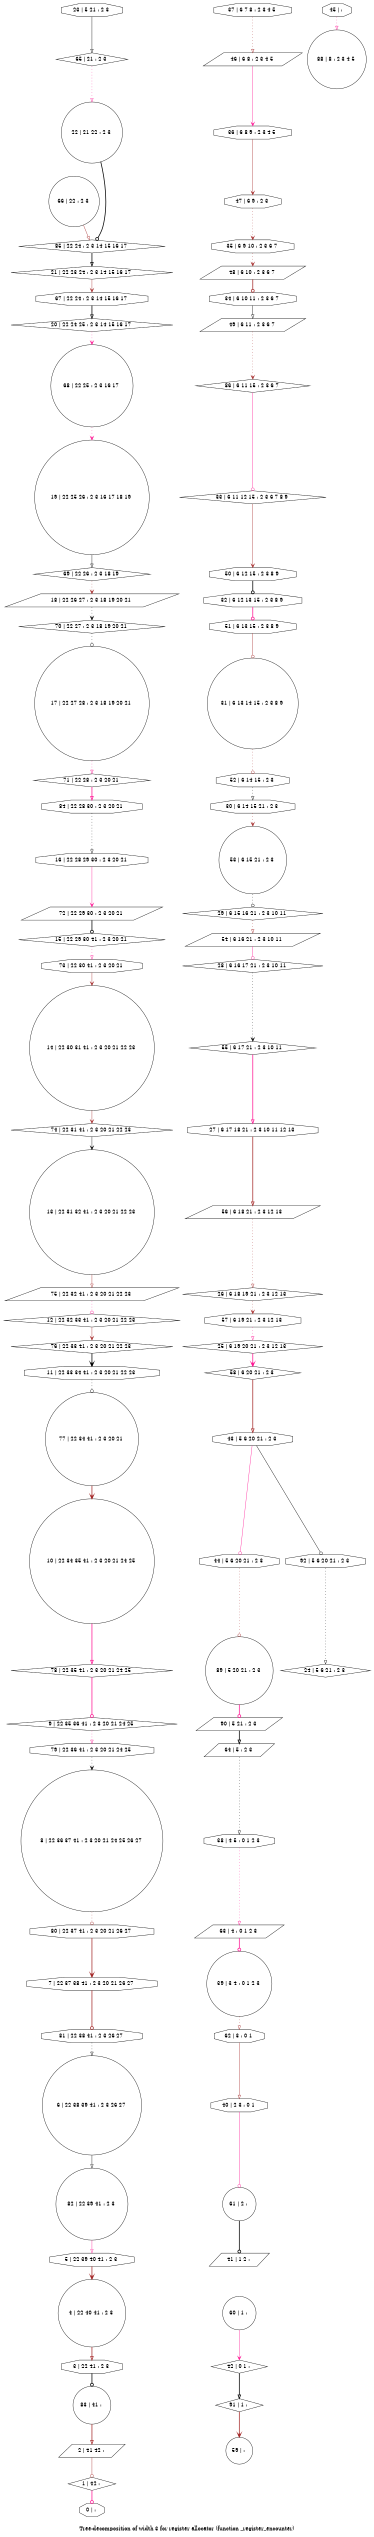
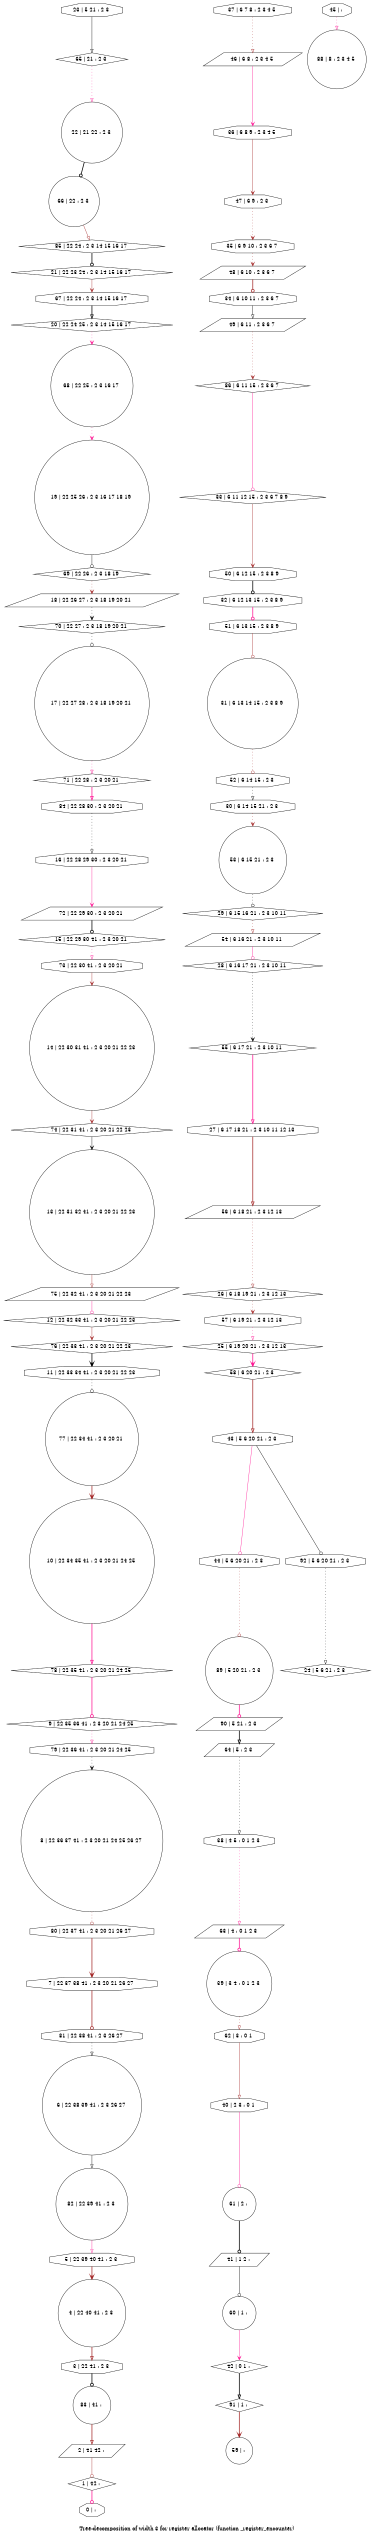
edge "22 | 21 22 : 2 3" -> "85 | 22 24 : 2 3 14 15 16 17": now "22 | 21 22 : 2 3" -> "66 | 22 : 2 3"
edge "85 | 22 24 : 2 3 14 15 16 17" -> "21 | 22 23 24 : 2 3 14 15 16 17": arrowhead onormal -> odot
edge "19 | 22 25 26 : 2 3 16 17 18 19" -> "69 | 22 26 : 2 3 18 19": arrowhead onormal -> odot
edge "75 | 22 32 41 : 2 3 20 21 22 23" -> "12 | 22 32 33 41 : 2 3 20 21 22 23": style dotted -> solid
edge "41 | 1 2 :" -> "60 | 1 :": added
